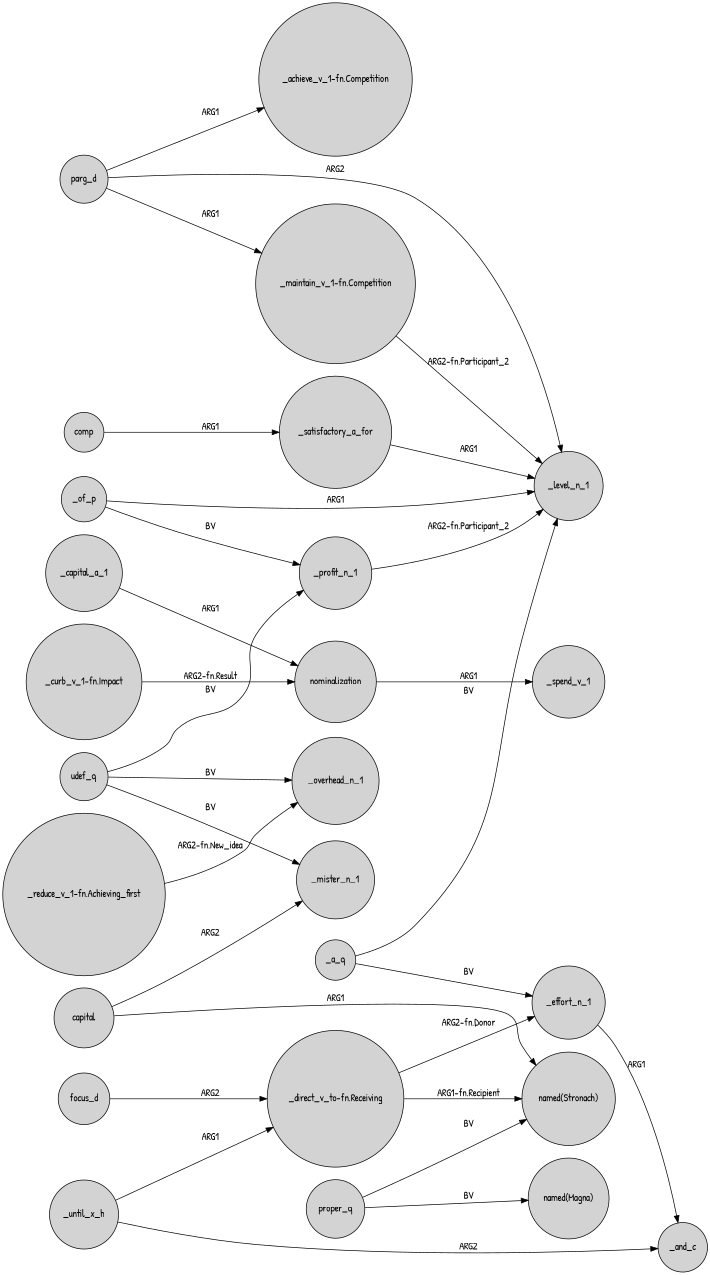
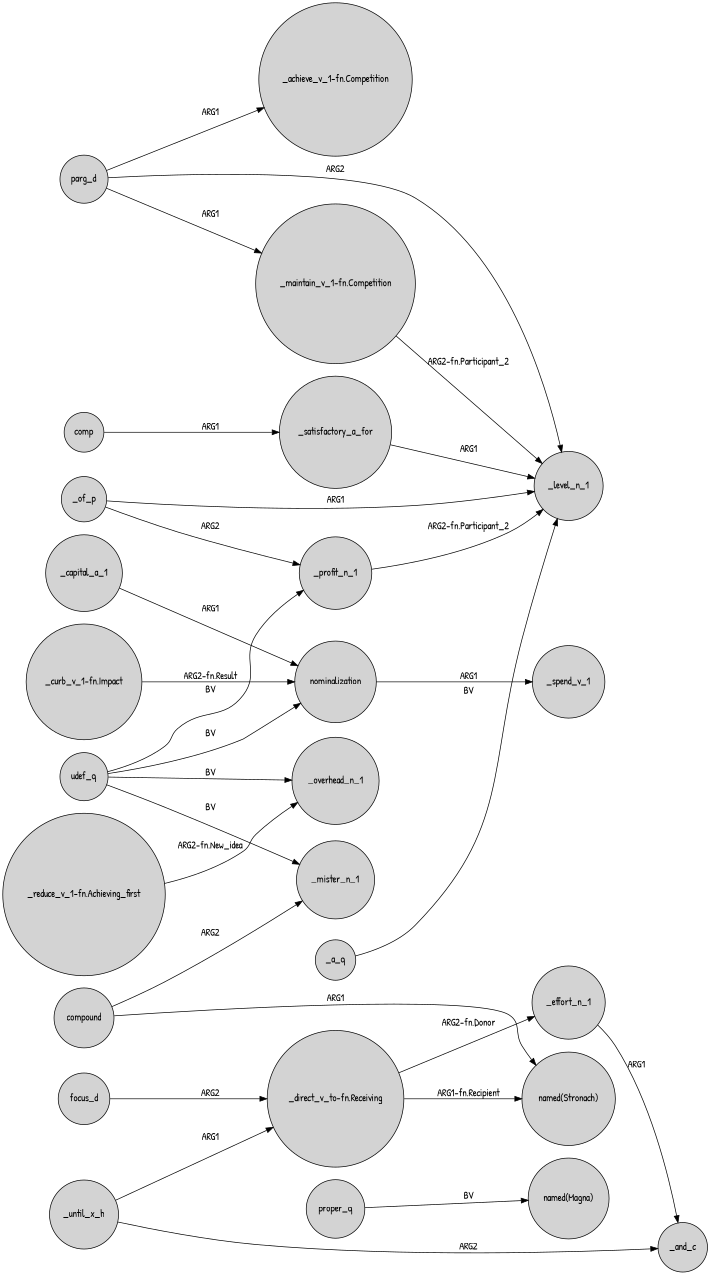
edge "_of_p" -> "_profit_n_1": label "BV" -> "ARG2"
edge "udef_q" -> "nominalization": added, label "BV"
edge "_a_q" -> "_effort_n_1": removed, label "BV"
node "capital": label "capital" -> "compound"
edge "proper_q" -> "named(Stronach)": removed, label "BV"
